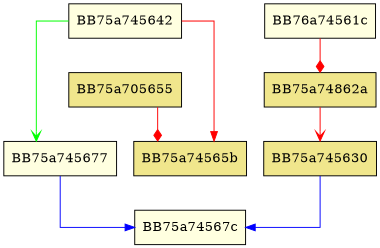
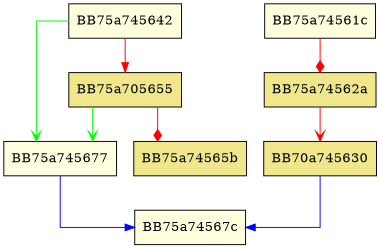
node "BB76a74561c": label "BB76a74561c" -> "BB75a74561c"
edge "BB75a745642" -> "BB75a74565b": now "BB75a745642" -> "BB75a705655"
node "BB75a74862a": label "BB75a74862a" -> "BB75a74562a"
edge "BB75a705655" -> "BB75a745677": added
node "BB75a745630": label "BB75a745630" -> "BB70a745630"
